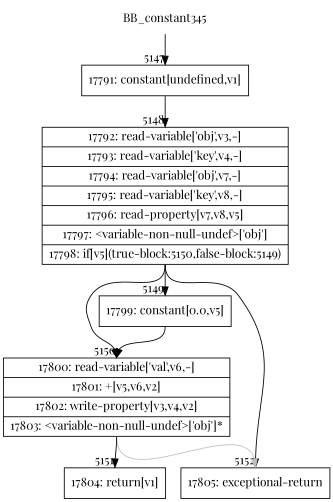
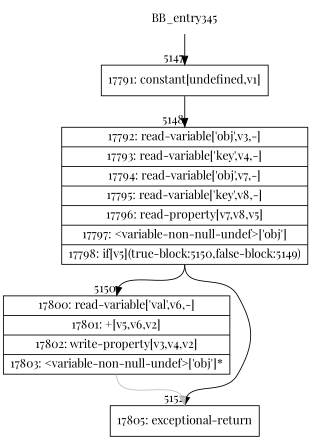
node "BB_constant345": label "BB_constant345" -> "BB_entry345"
node "17799: constant[0.0,v5]": removed
node "17804: return[v1]": removed
